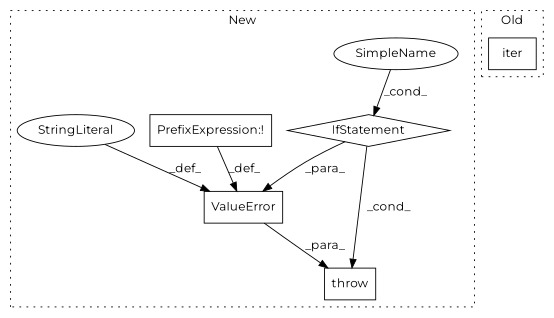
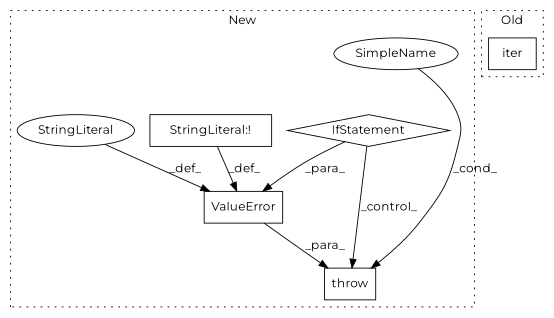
edge "SimpleName" -> "IfStatement": now "SimpleName" -> "throw"
node "PrefixExpression:!": label "PrefixExpression:!" -> "StringLiteral:!"
edge "IfStatement" -> "throw": label "_cond_" -> "_control_"
